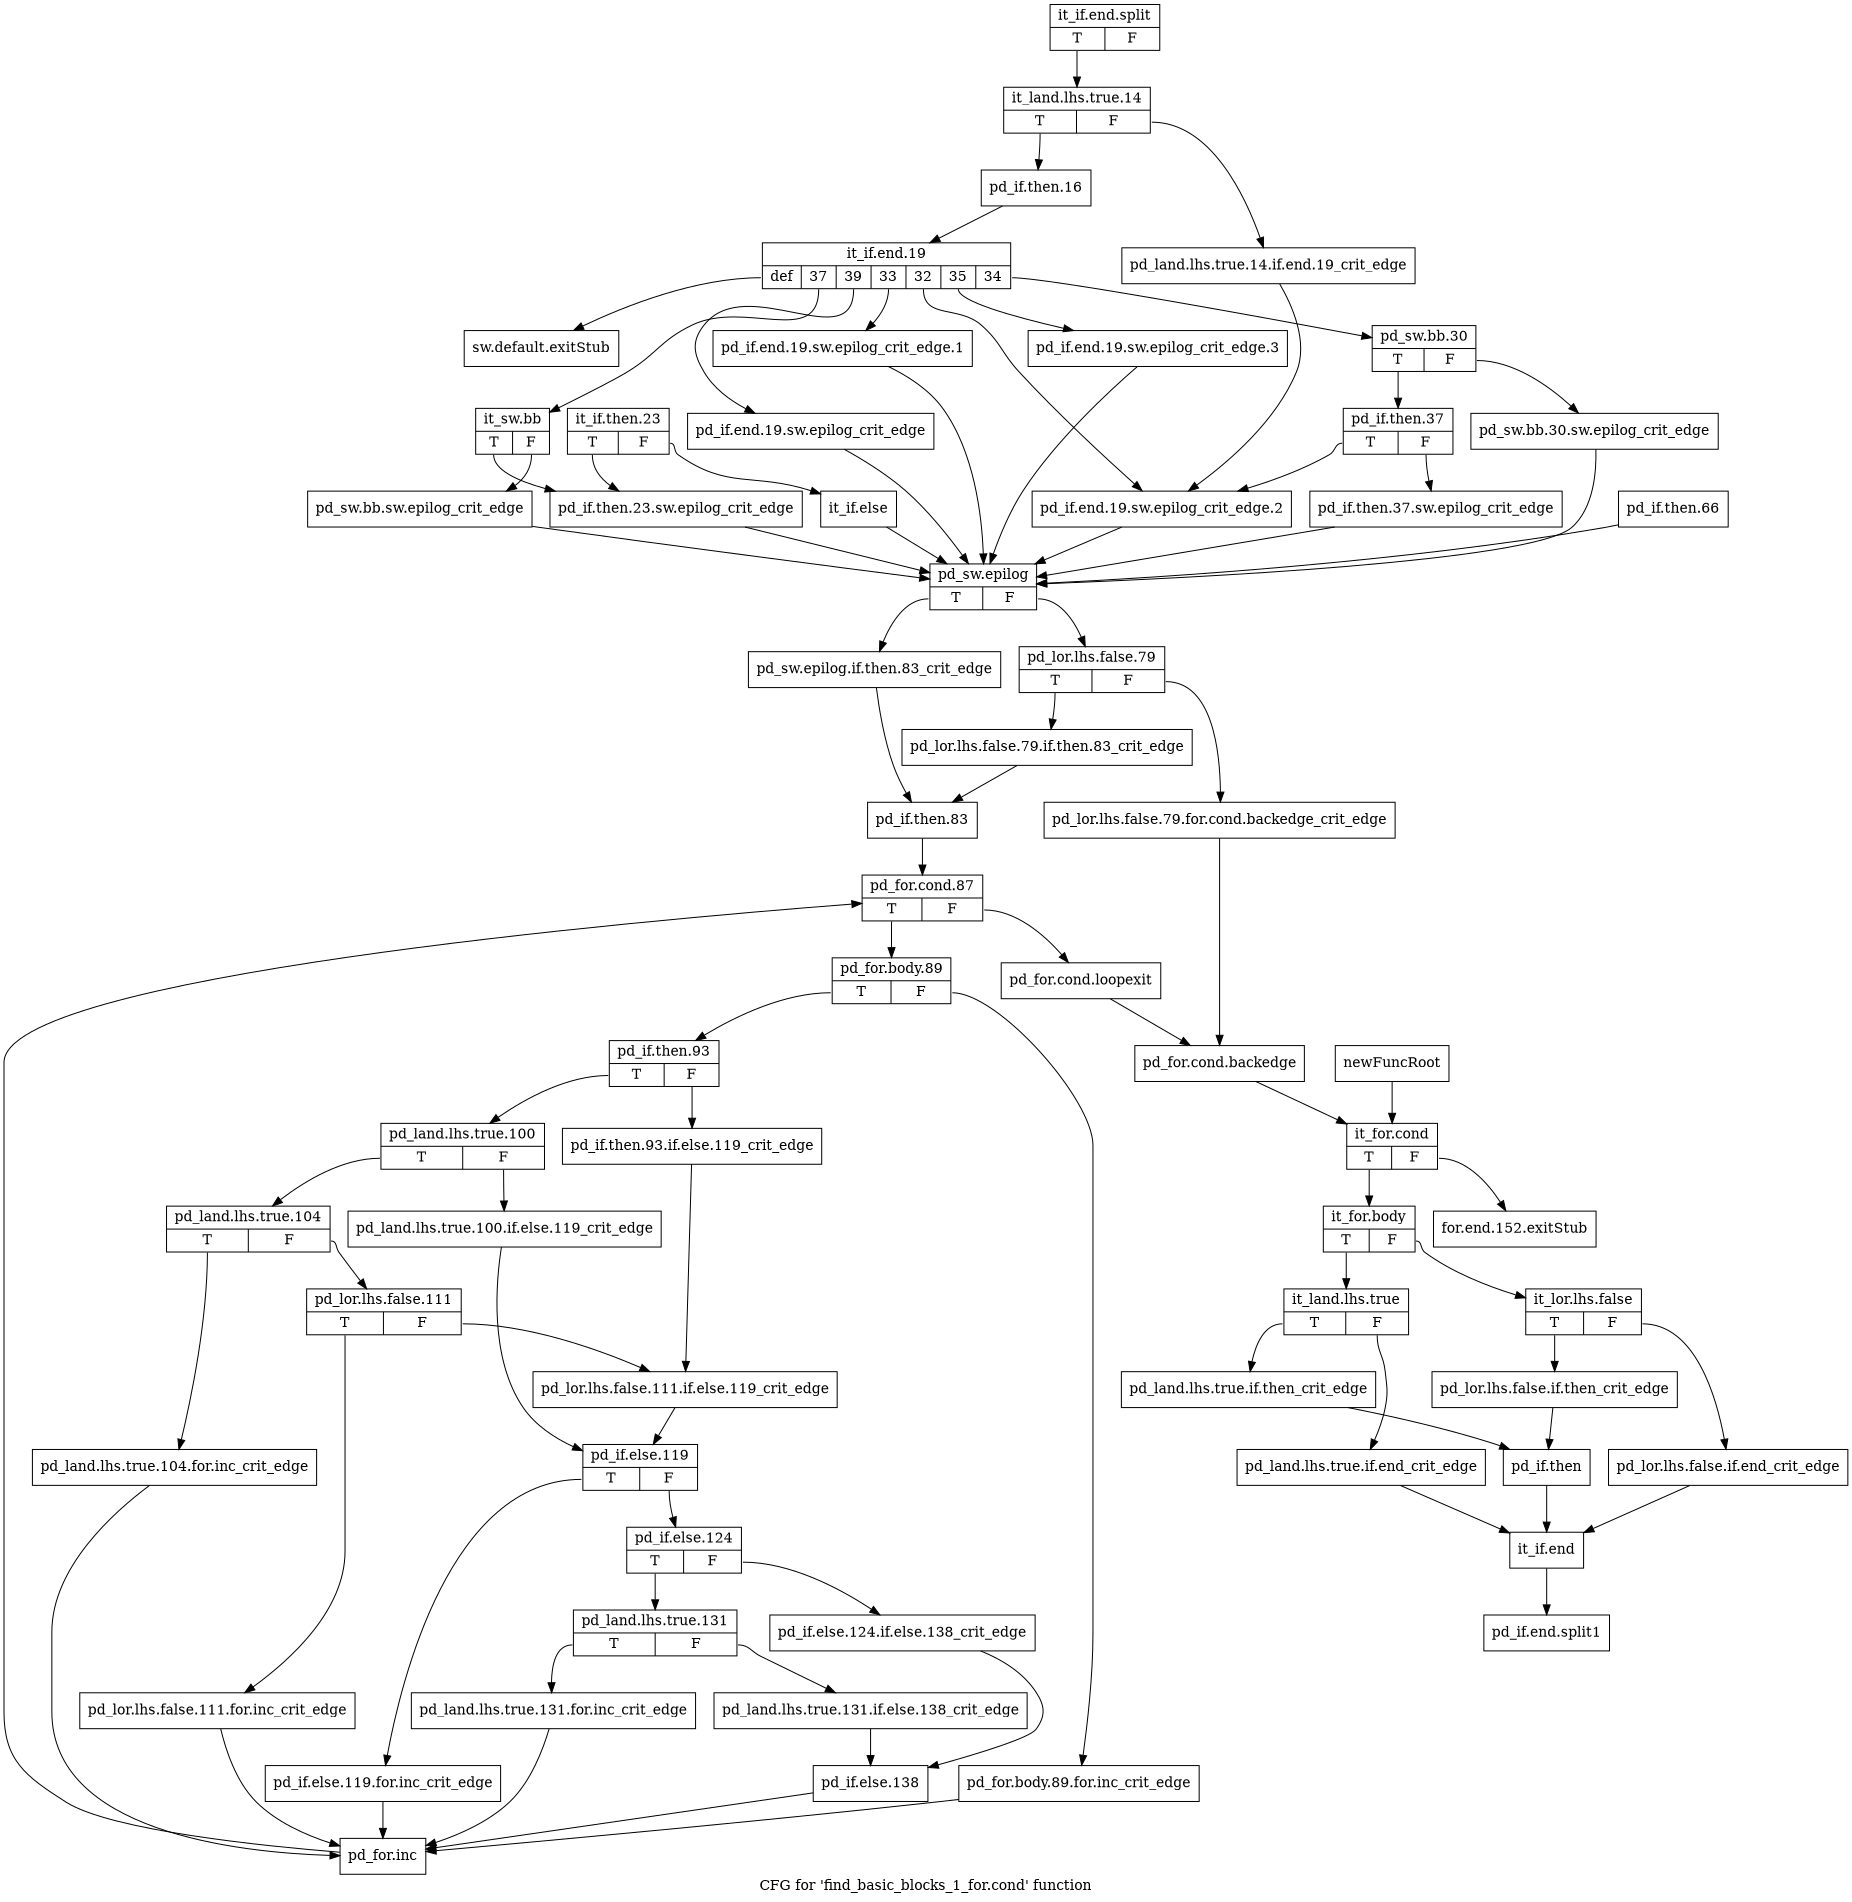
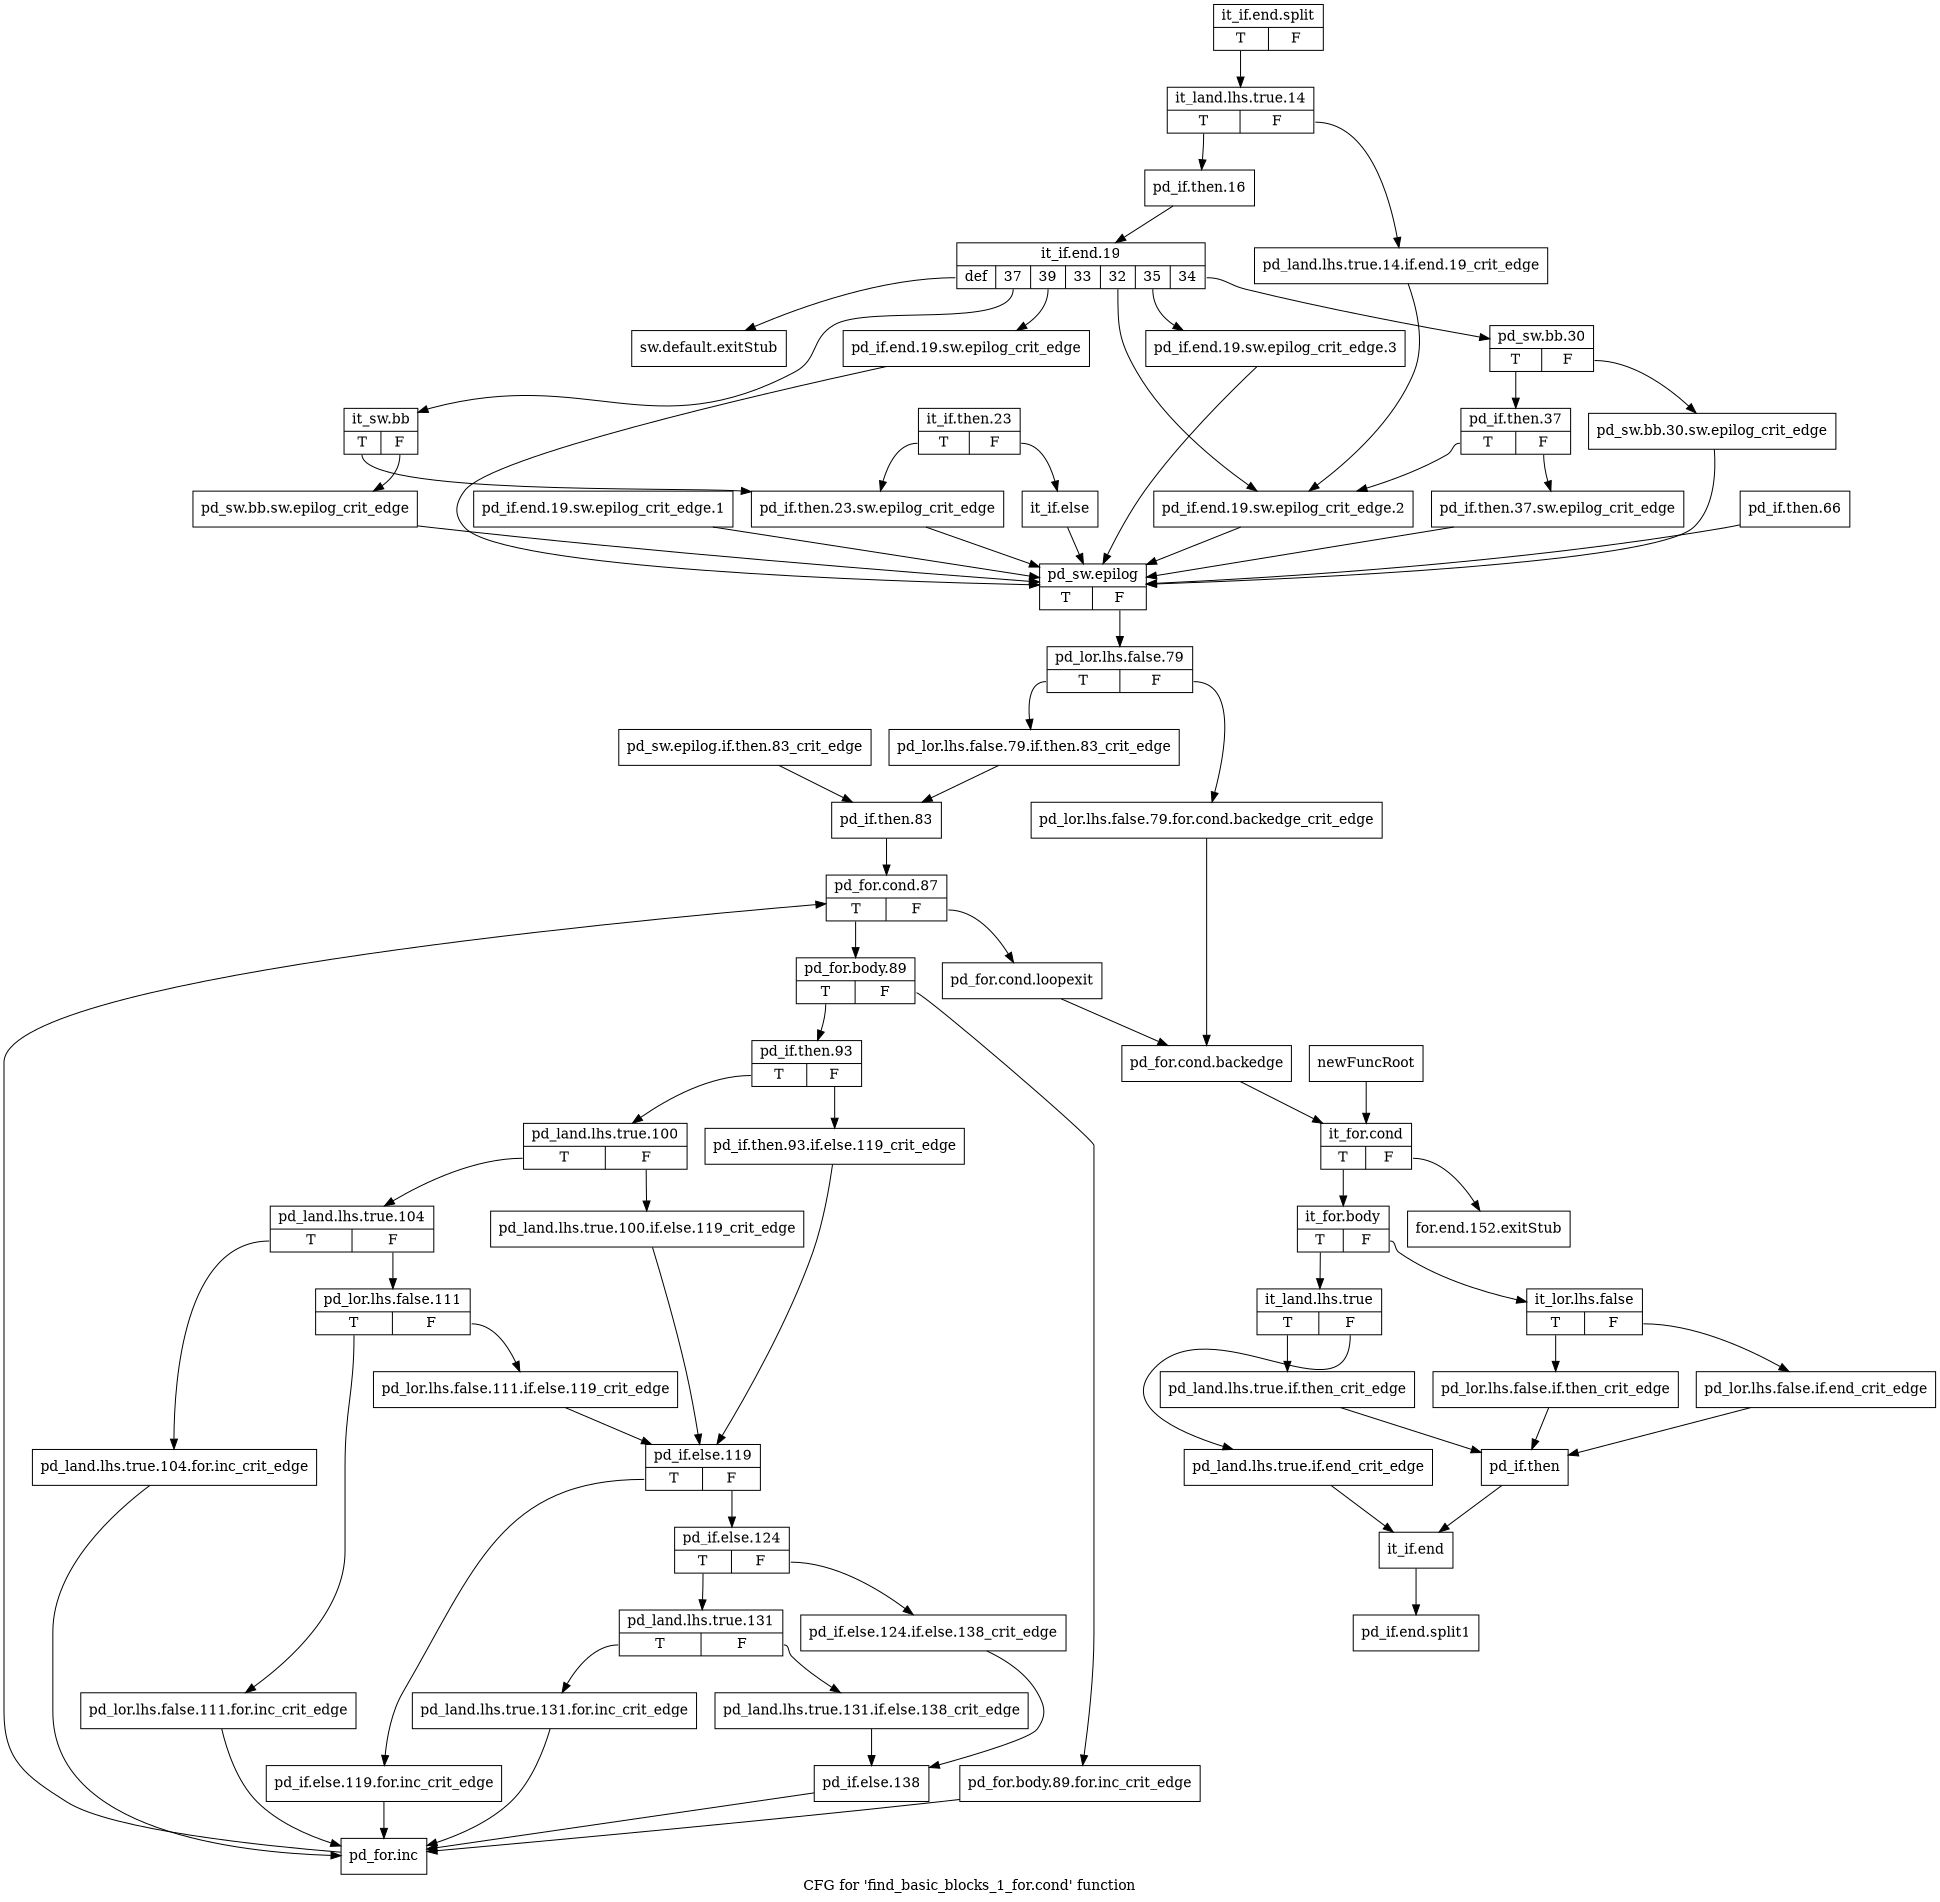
edge "it_if.end.19" -> "pd_if.end.19.sw.epilog_crit_edge.1": removed
edge "pd_sw.epilog" -> "pd_sw.epilog.if.then.83_crit_edge": removed
edge "pd_if.then.93.if.else.119_crit_edge" -> "pd_lor.lhs.false.111.if.else.119_crit_edge": now "pd_if.then.93.if.else.119_crit_edge" -> "pd_if.else.119"
edge "pd_lor.lhs.false.if.end_crit_edge" -> "it_if.end": now "pd_lor.lhs.false.if.end_crit_edge" -> "pd_if.then"
